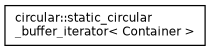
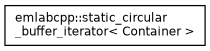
node "circular::static_circular _buffer_iterator< Container >": label "circular::static_circular _buffer_iterator< Container >" -> "emlabcpp::static_circular _buffer_iterator< Container >"
